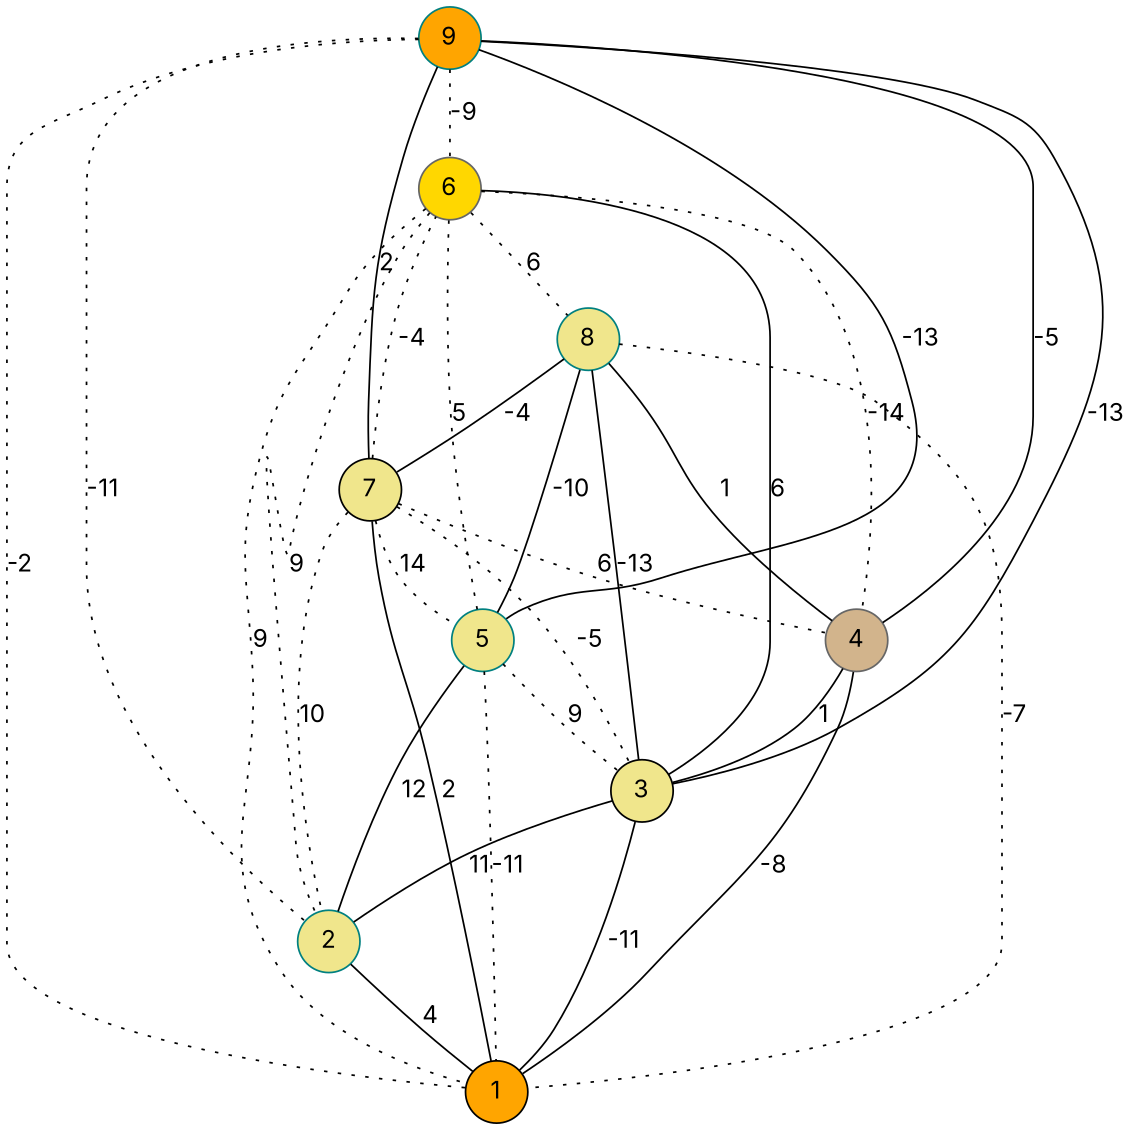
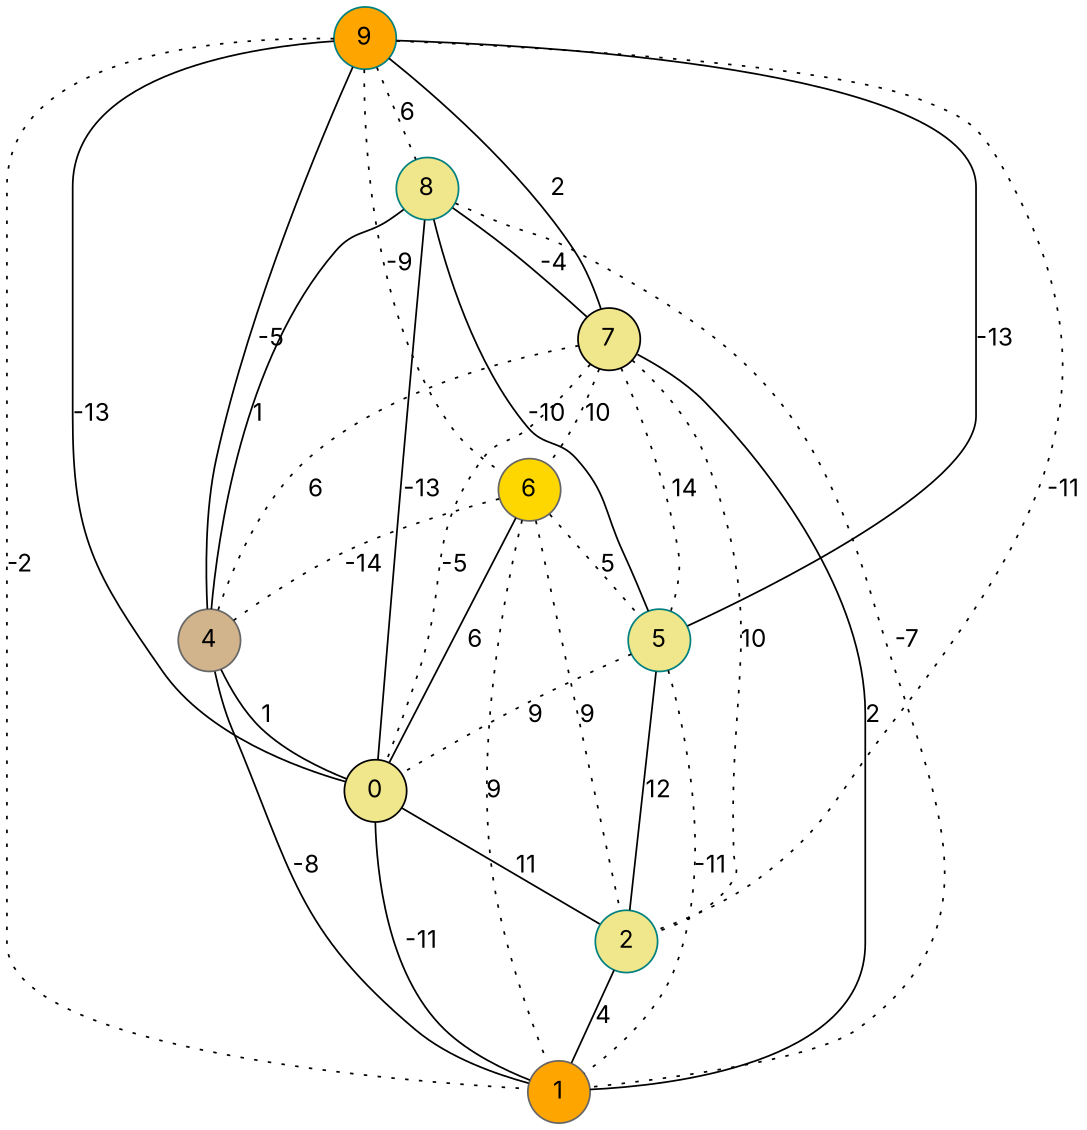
edge "6" -- "8": now "9" -- "8"
edge "6" -- "7": label "-4" -> "10"
node "3": label "3" -> "0"
node "1": color black -> gray40
